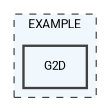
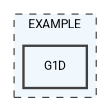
node "G2D": label "G2D" -> "G1D"
